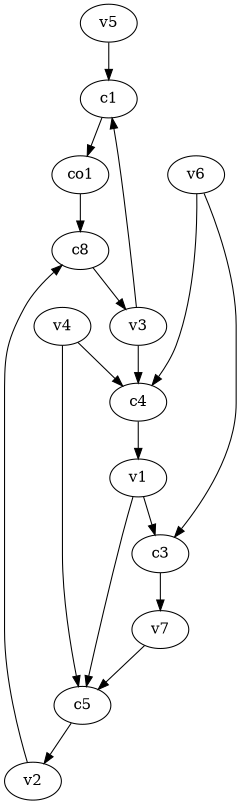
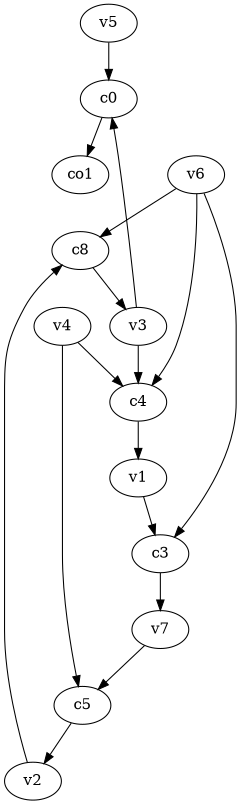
node "c1": label "c1" -> "c0"
edge "co1" -> "c8": now "v6" -> "c8"
edge "v1" -> "c5": removed
